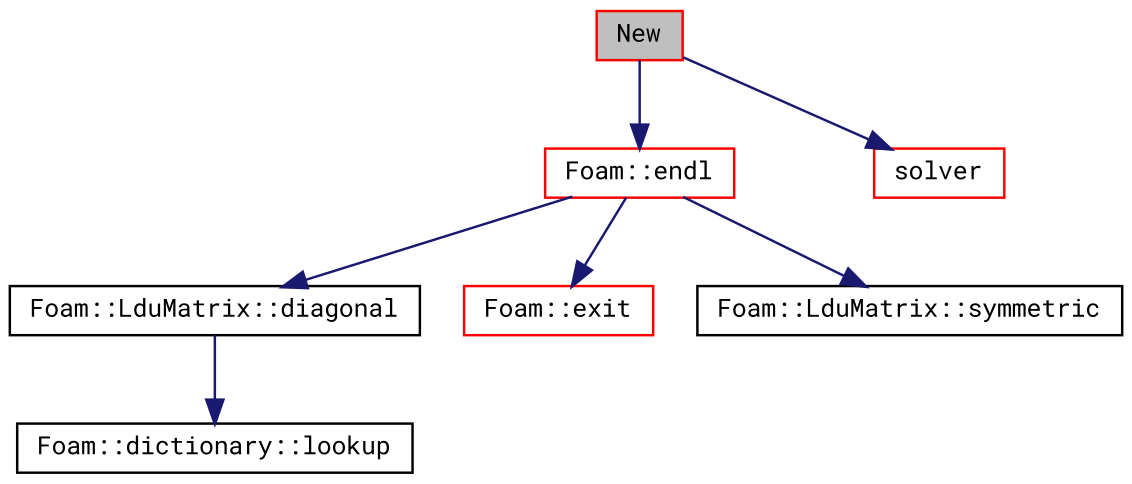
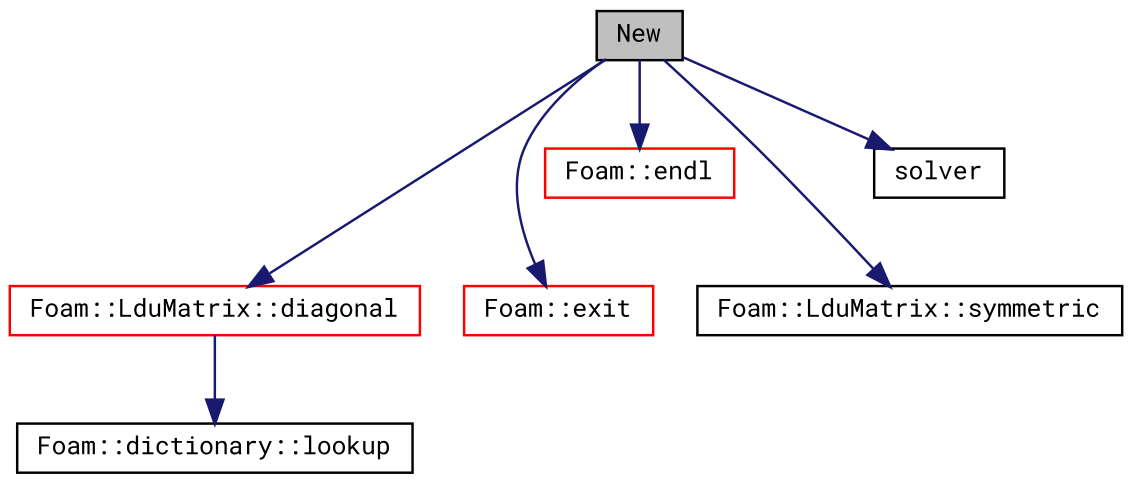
node "New": color red -> black
node "solver": color red -> black
edge "Foam::endl" -> "Foam::exit": now "New" -> "Foam::exit"
edge "Foam::endl" -> "Foam::LduMatrix::symmetric": now "New" -> "Foam::LduMatrix::symmetric"
edge "Foam::endl" -> "Foam::LduMatrix::diagonal": now "New" -> "Foam::LduMatrix::diagonal"
node "Foam::LduMatrix::diagonal": color black -> red
